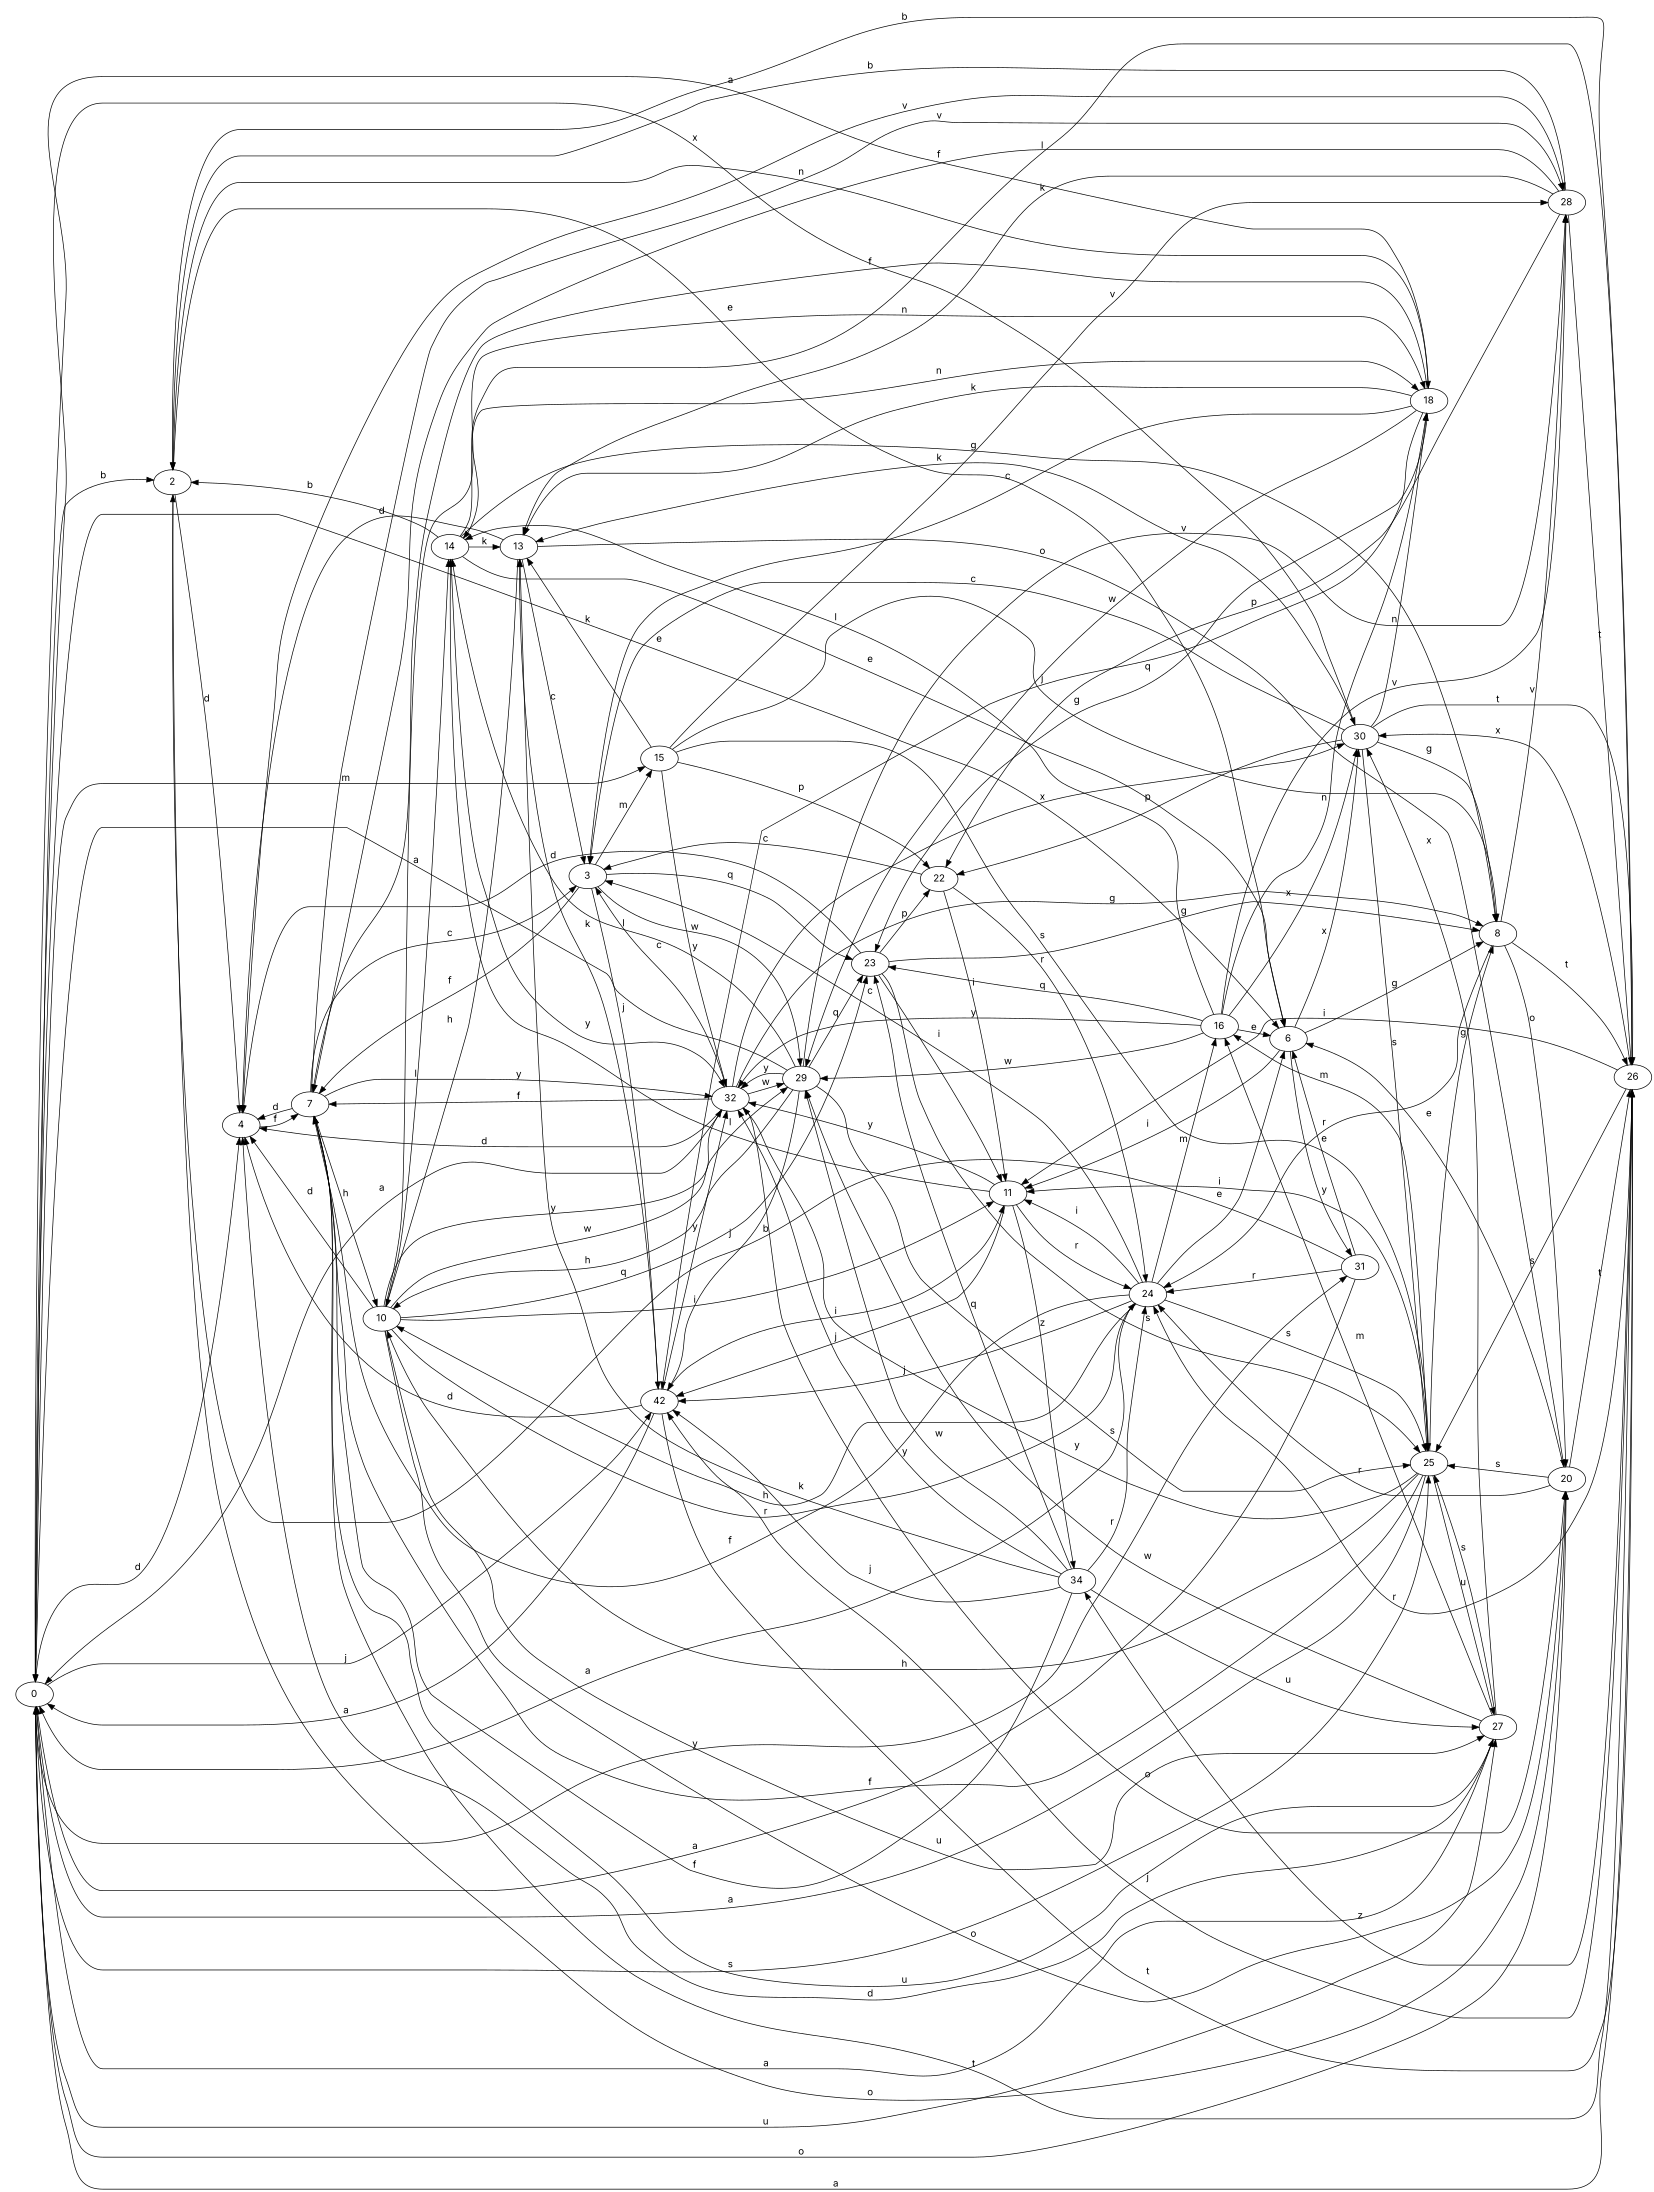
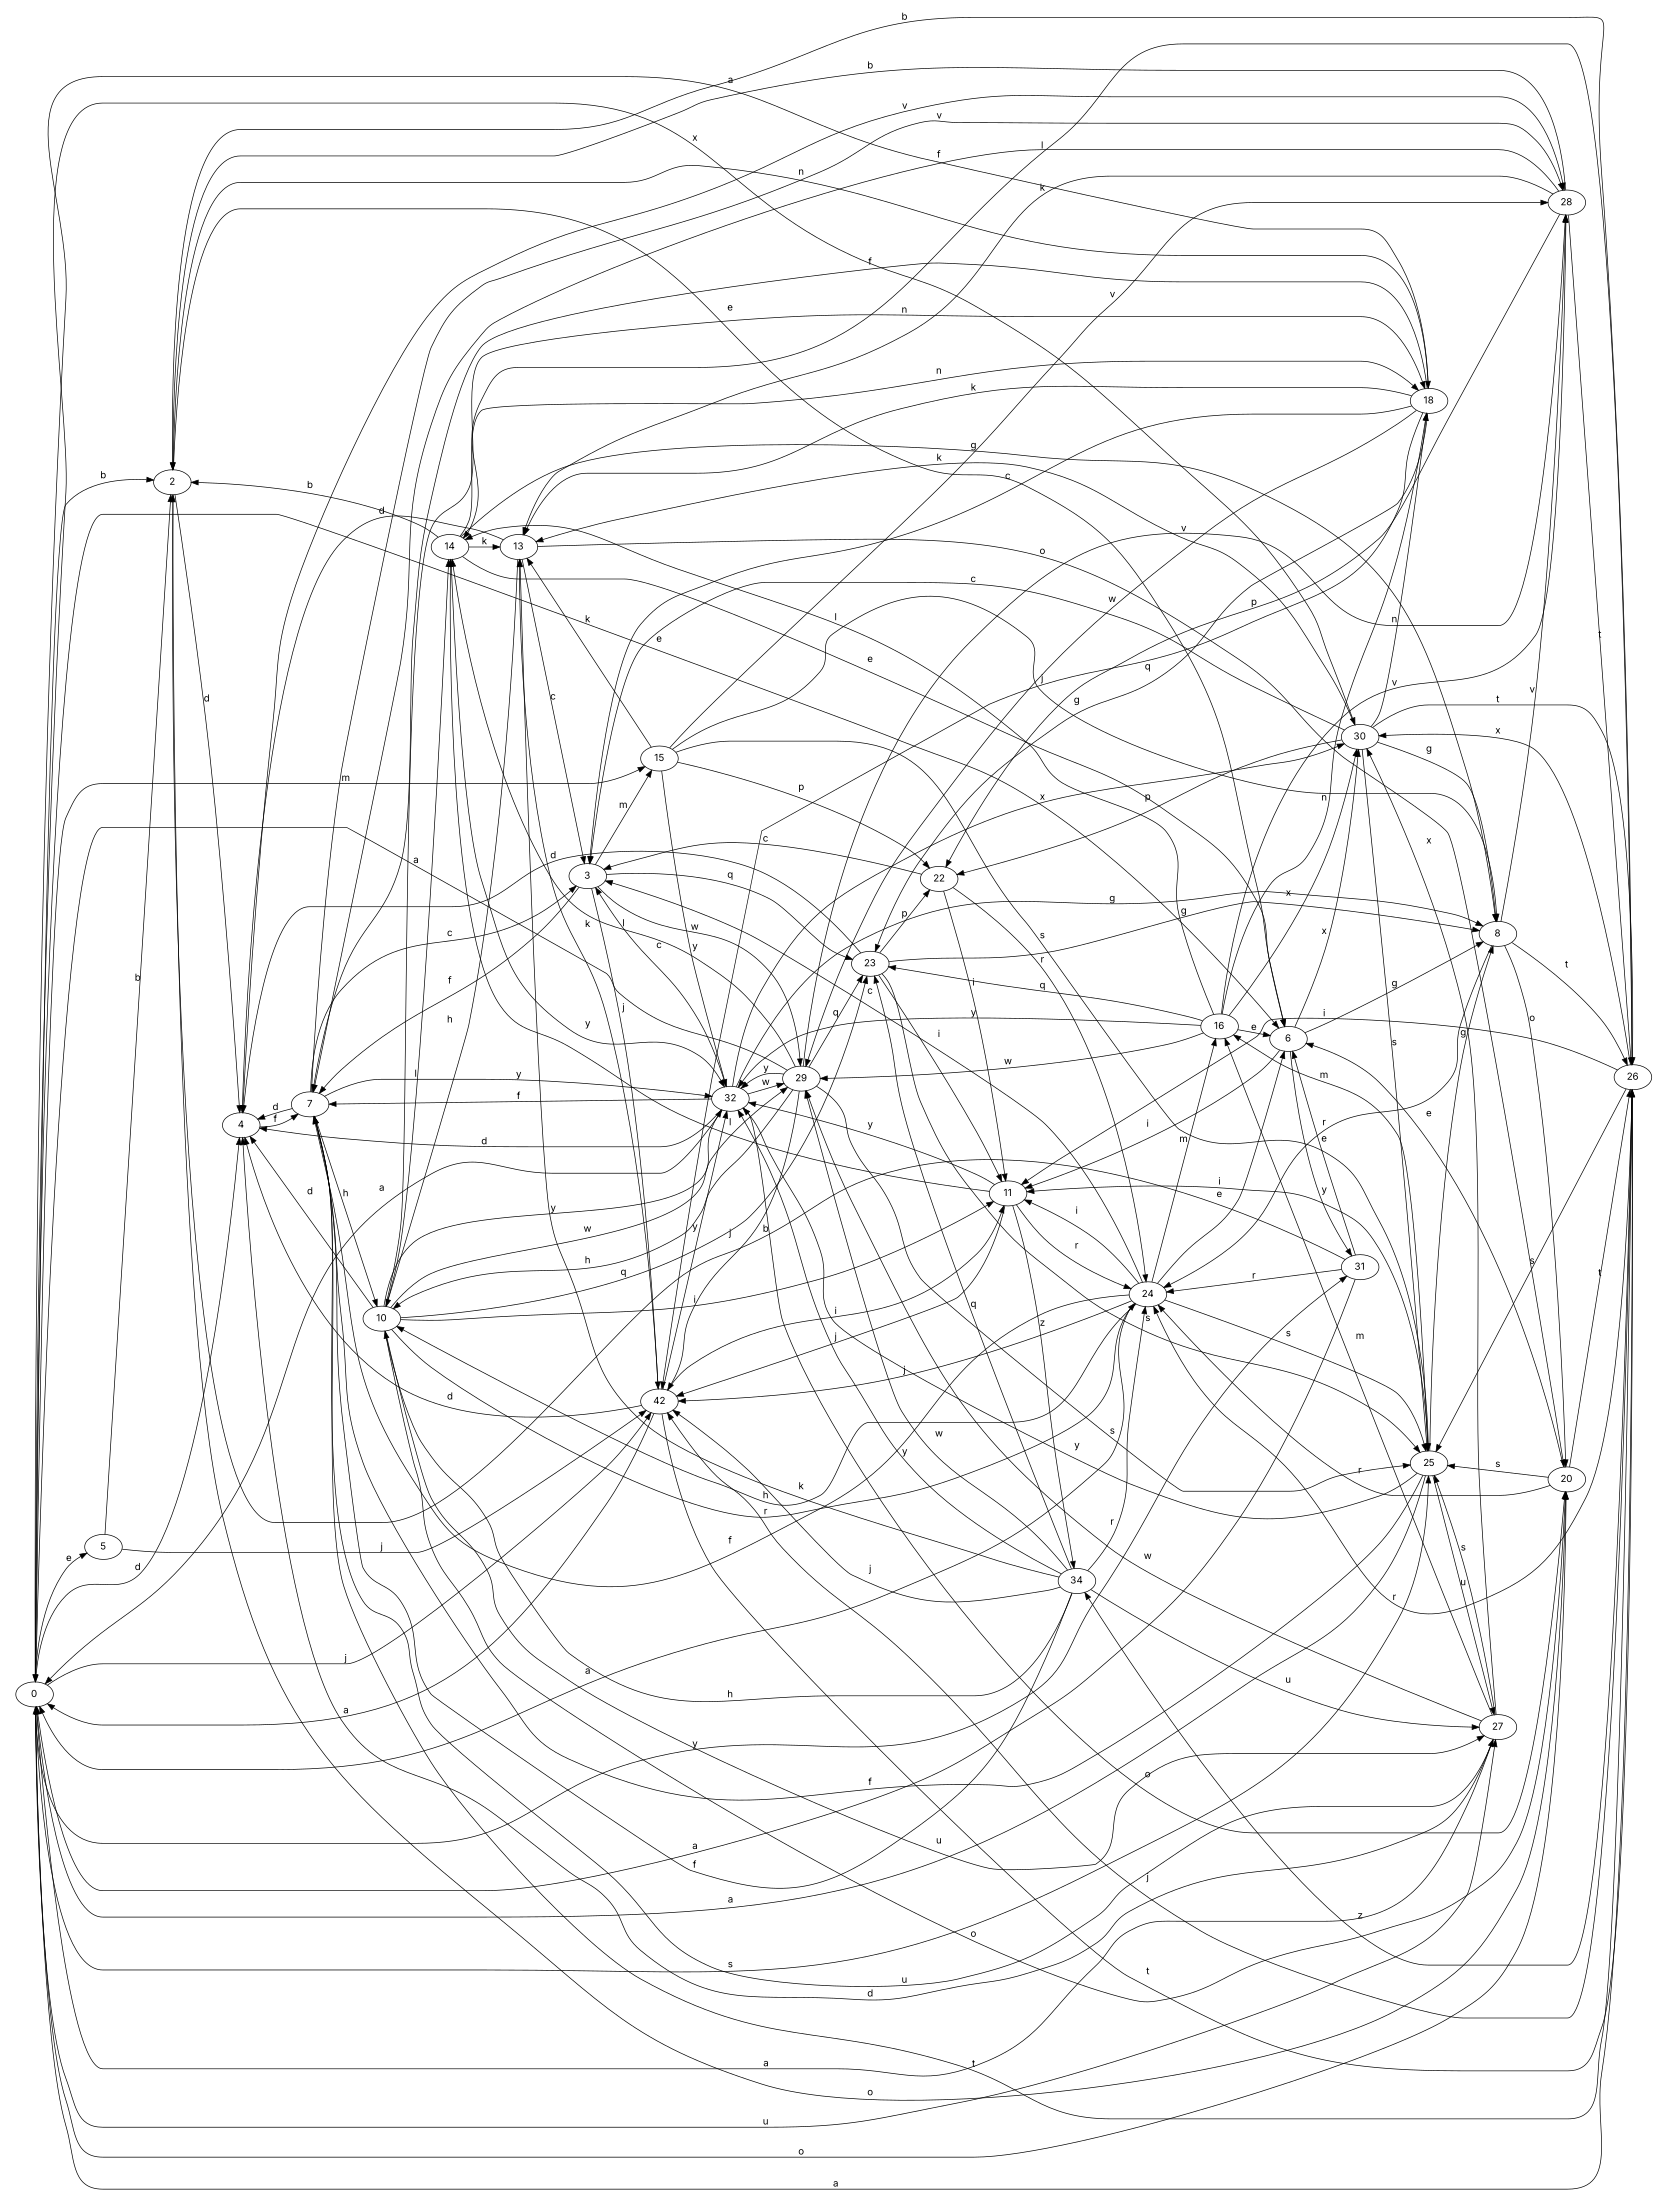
node "5": added
edge "25" -> "10": now "34" -> "10"
